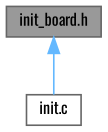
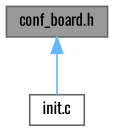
node "init_board.h": label "init_board.h" -> "conf_board.h"
